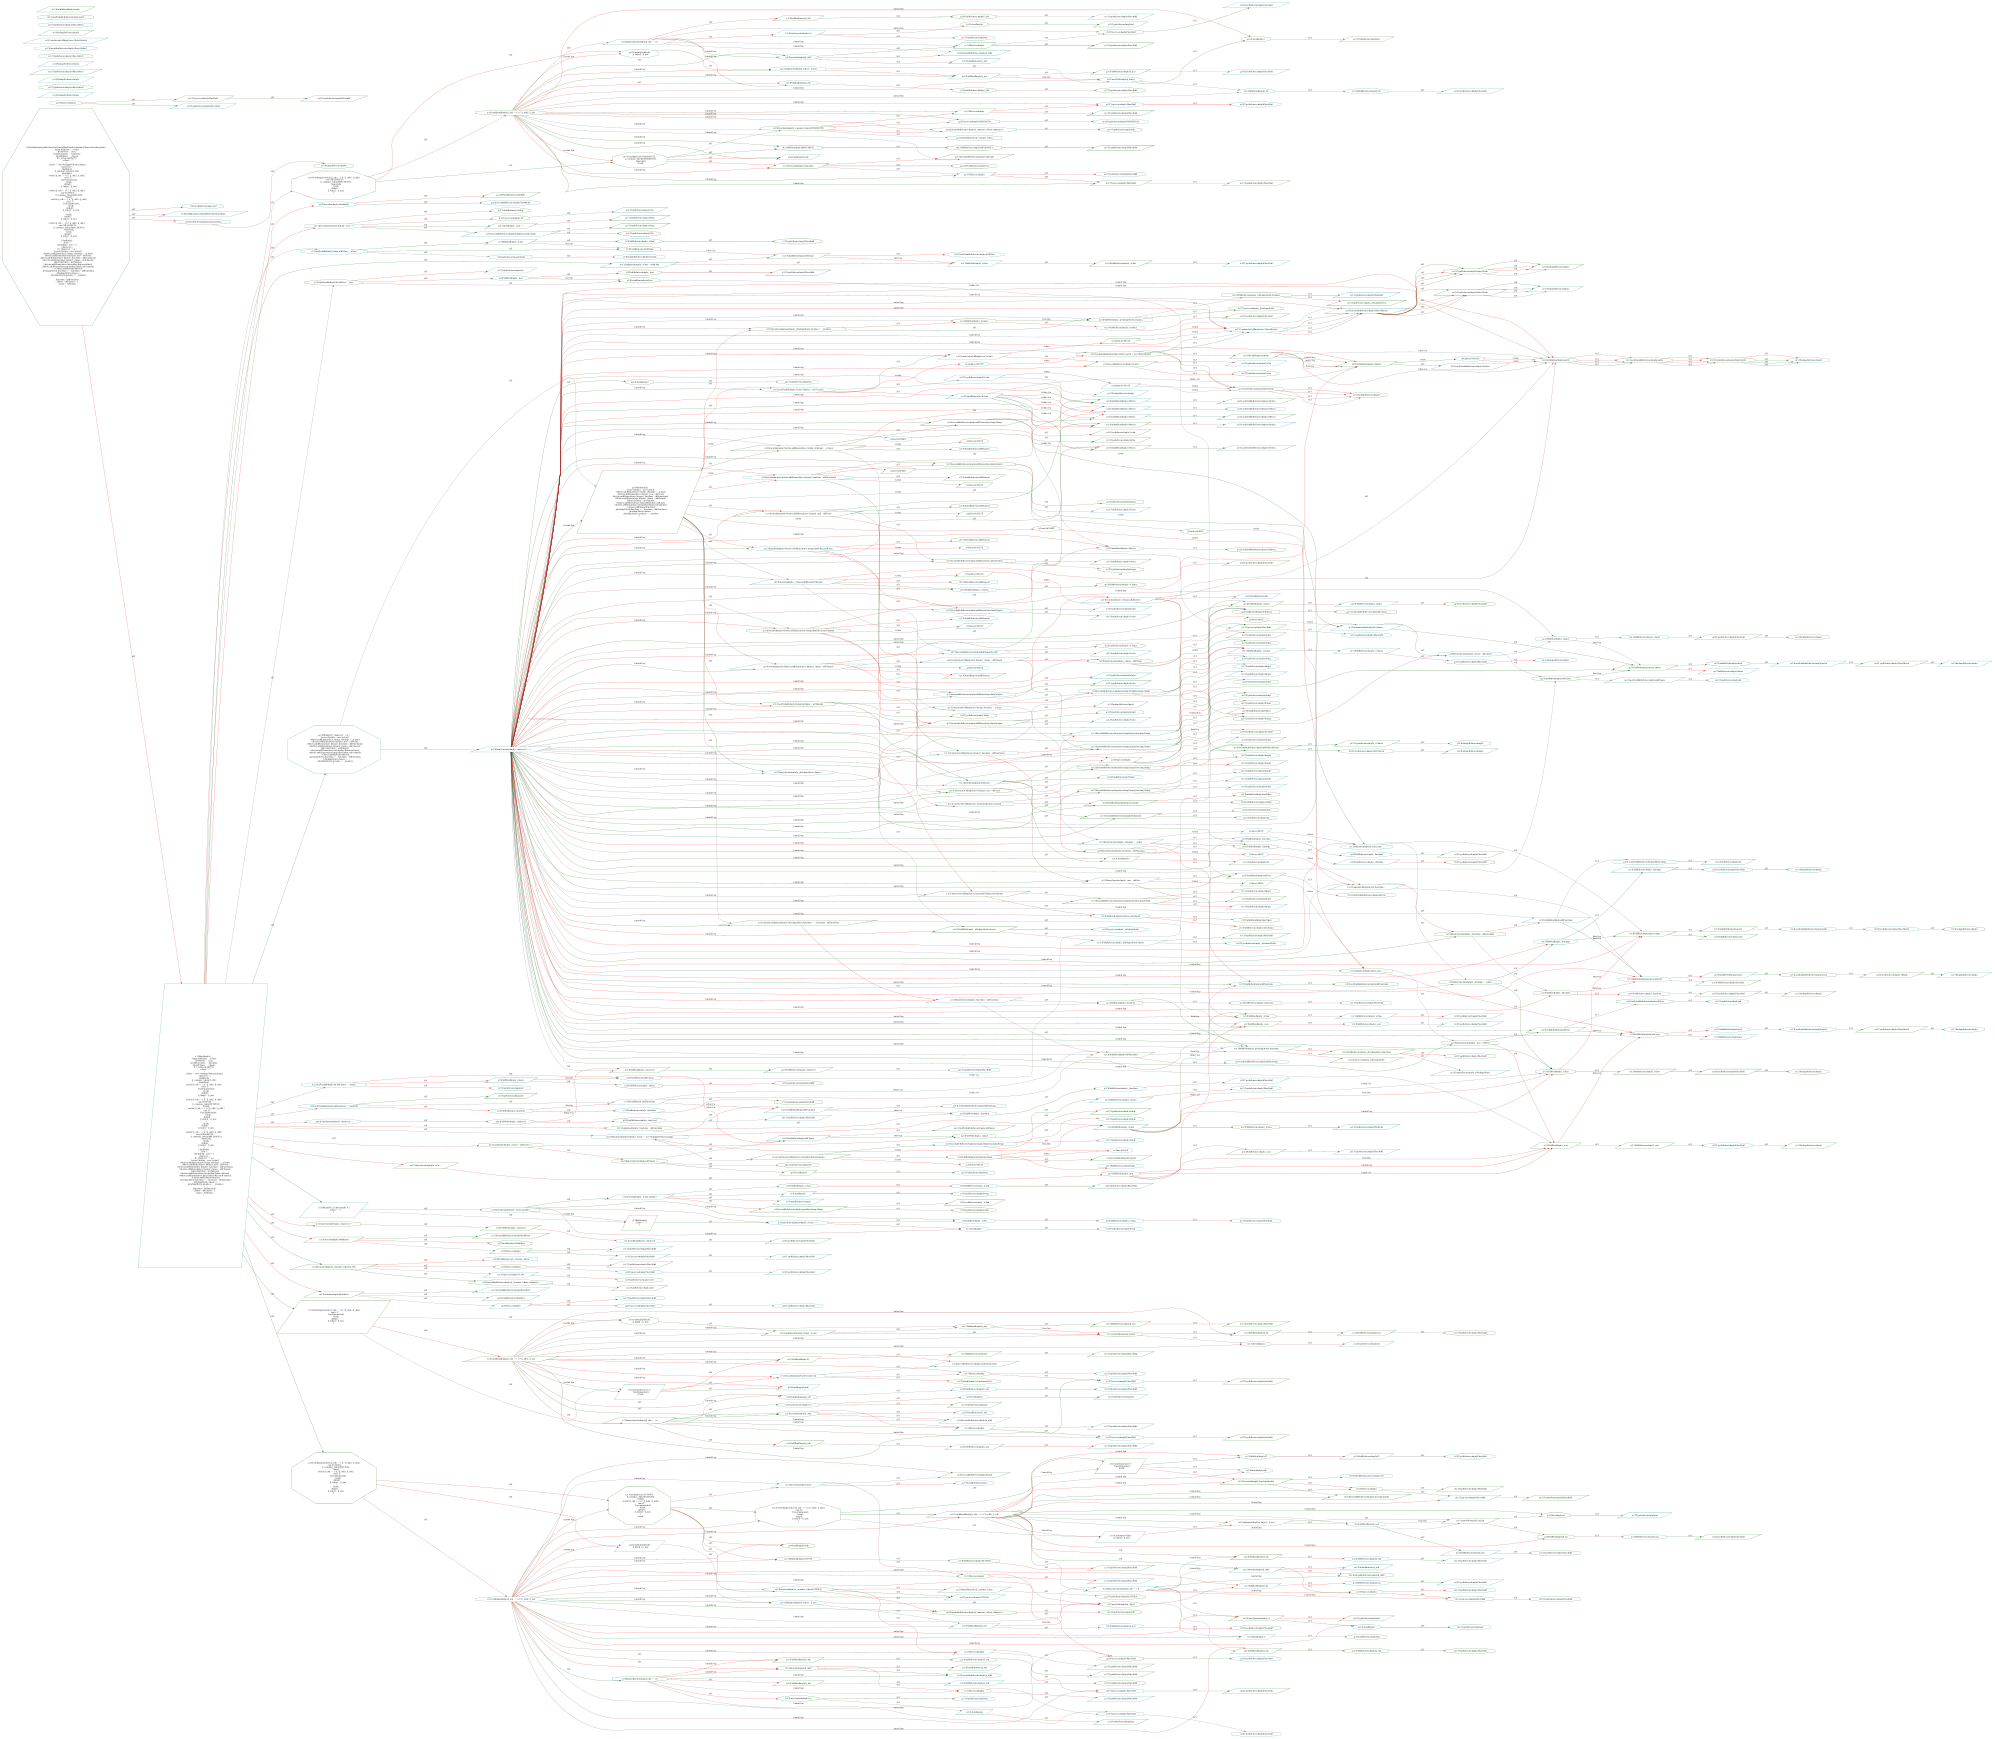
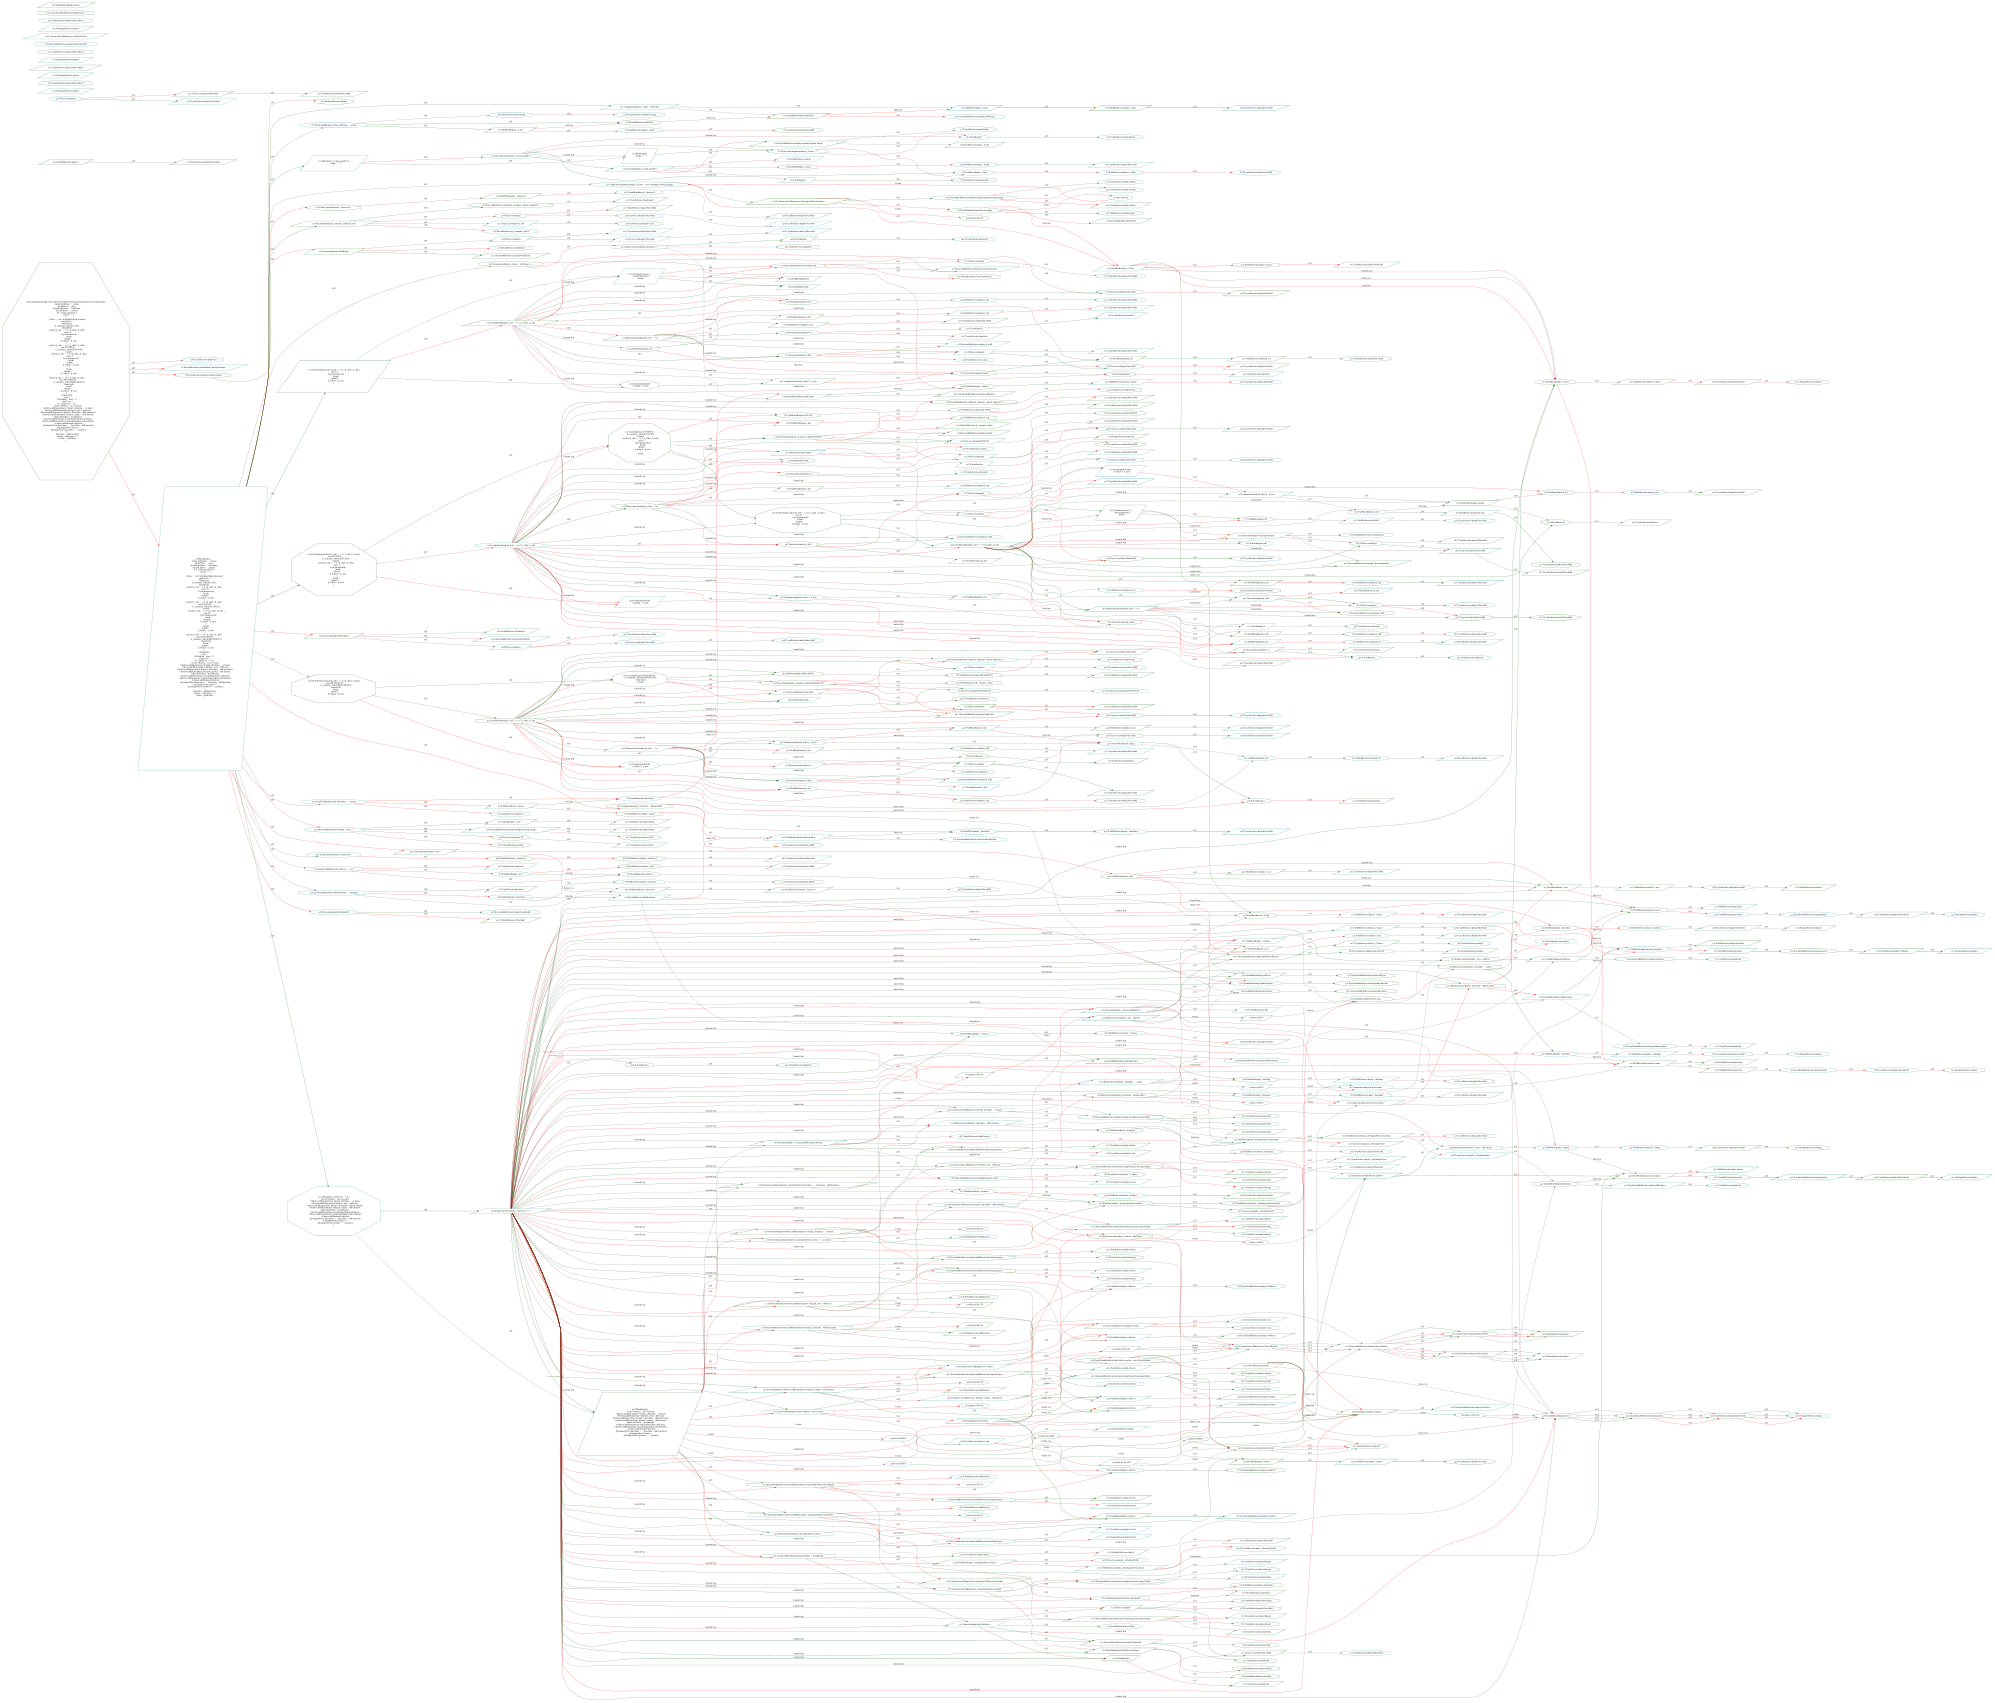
edge "20:CtAssignmentImpl@jj_la1[19] = jj_gen" -> "20:CtFieldReadImpl@jj_gen": removed, label "AST"
edge "16:CtFieldReadImpl@LT" -> "16:CtFieldReferenceImpl@LT": removed, label "AST"
edge "24:CtVirtualElement@jj_consume_token" -> "24:CtTypeReferenceImpl@EXTENDS": now "24:CtTypeAccessImpl@EXTENDS" -> "24:CtTypeReferenceImpl@EXTENDS"
